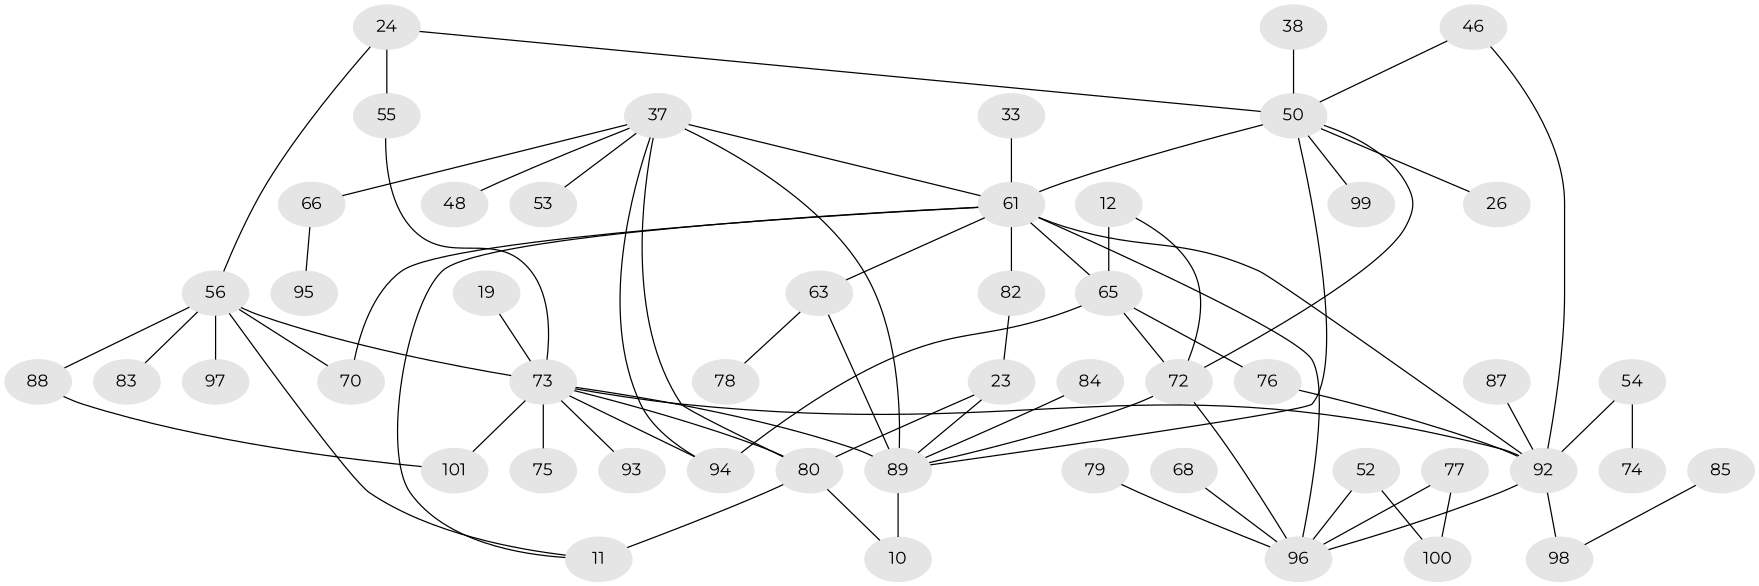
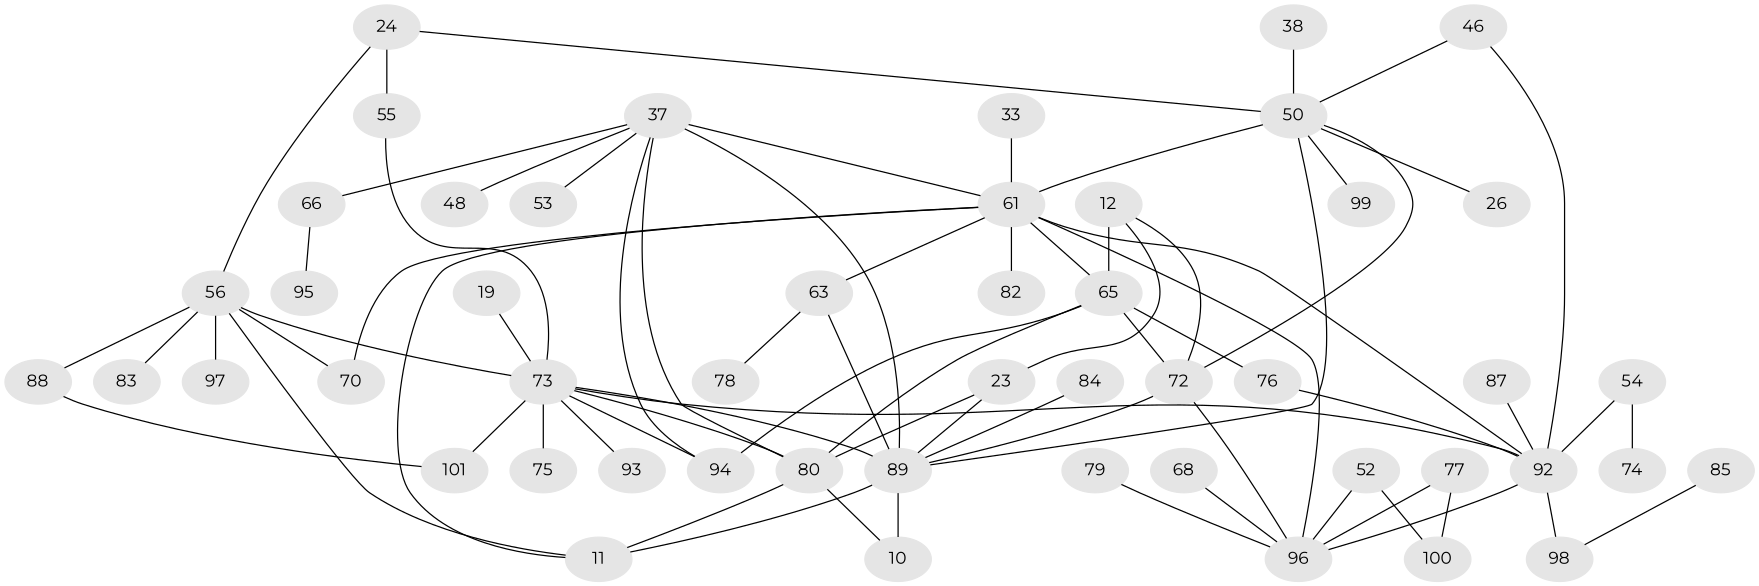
edge "82" -- "23": now "12" -- "23"
edge "65" -- "80": added
edge "89" -- "11": added
